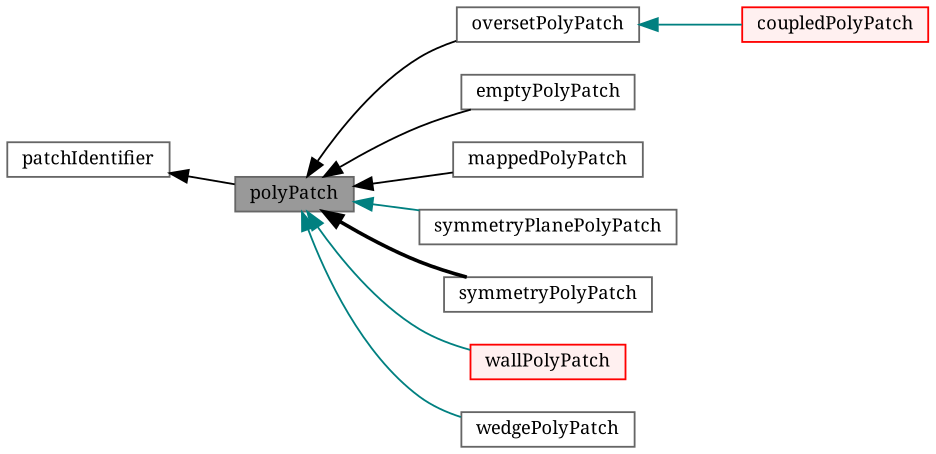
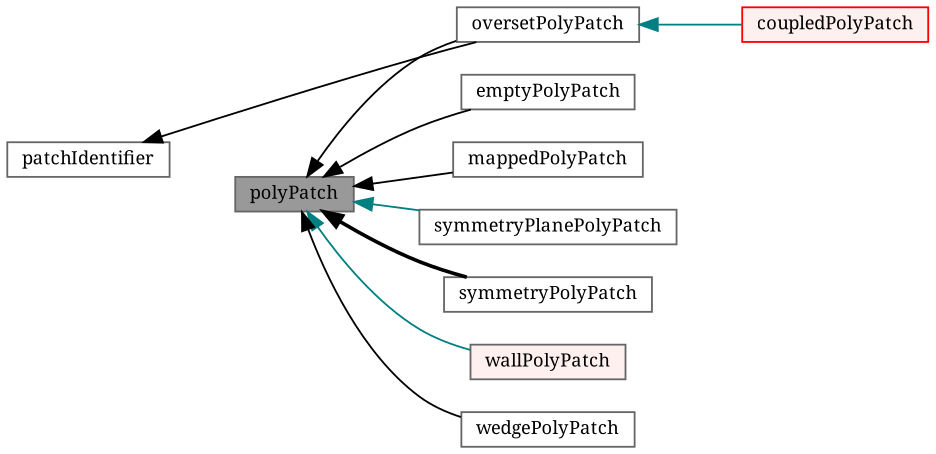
edge "polyPatch" -> "patchIdentifier": now "oversetPolyPatch" -> "patchIdentifier"
edge "wedgePolyPatch" -> "polyPatch": color teal -> black
node "wallPolyPatch": color red -> gray40
